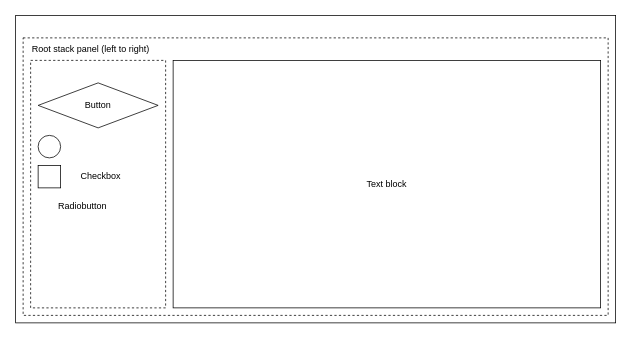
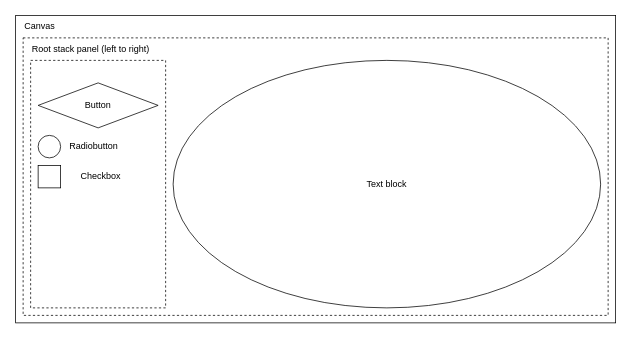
node "Canvas": added
node "Text block": shape rectangle -> ellipse
node "Radiobutton": moved (87, 207) -> (98, 147)
